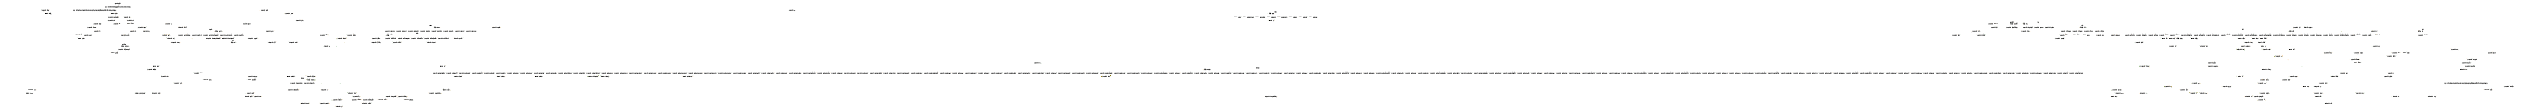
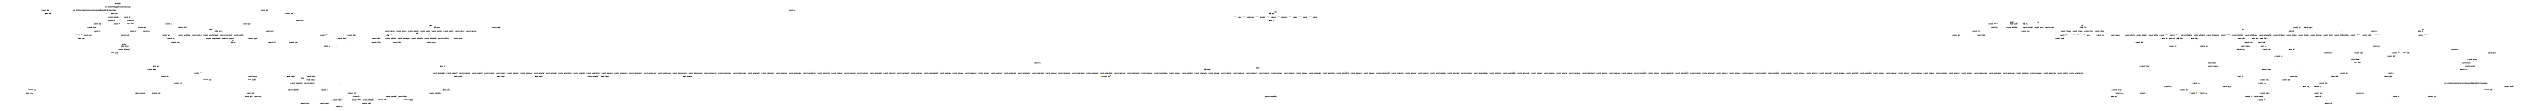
node "ExcludedModule": text "_frozen_importlib" -> "_org_importlib"
